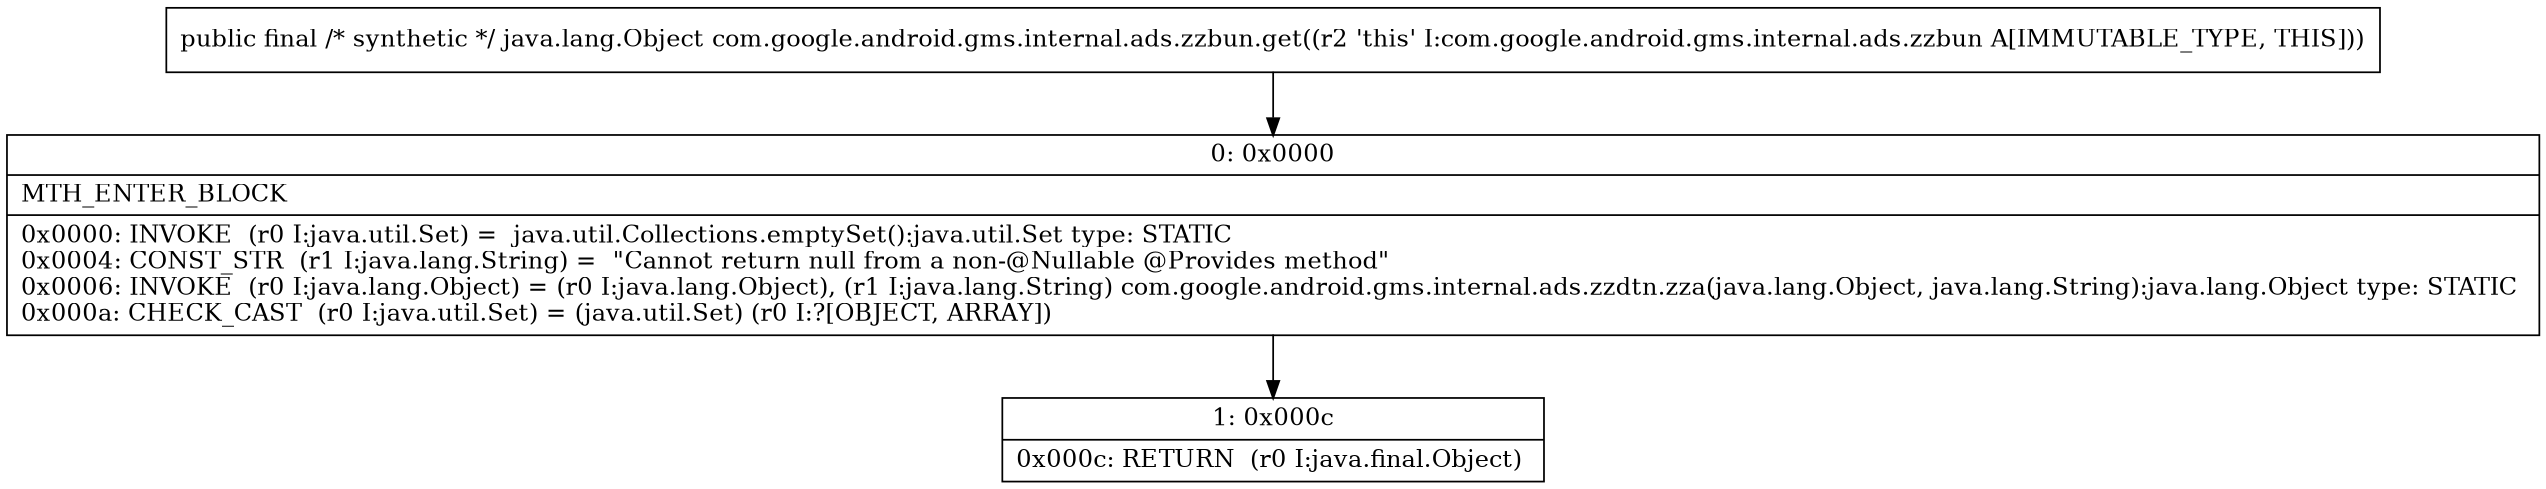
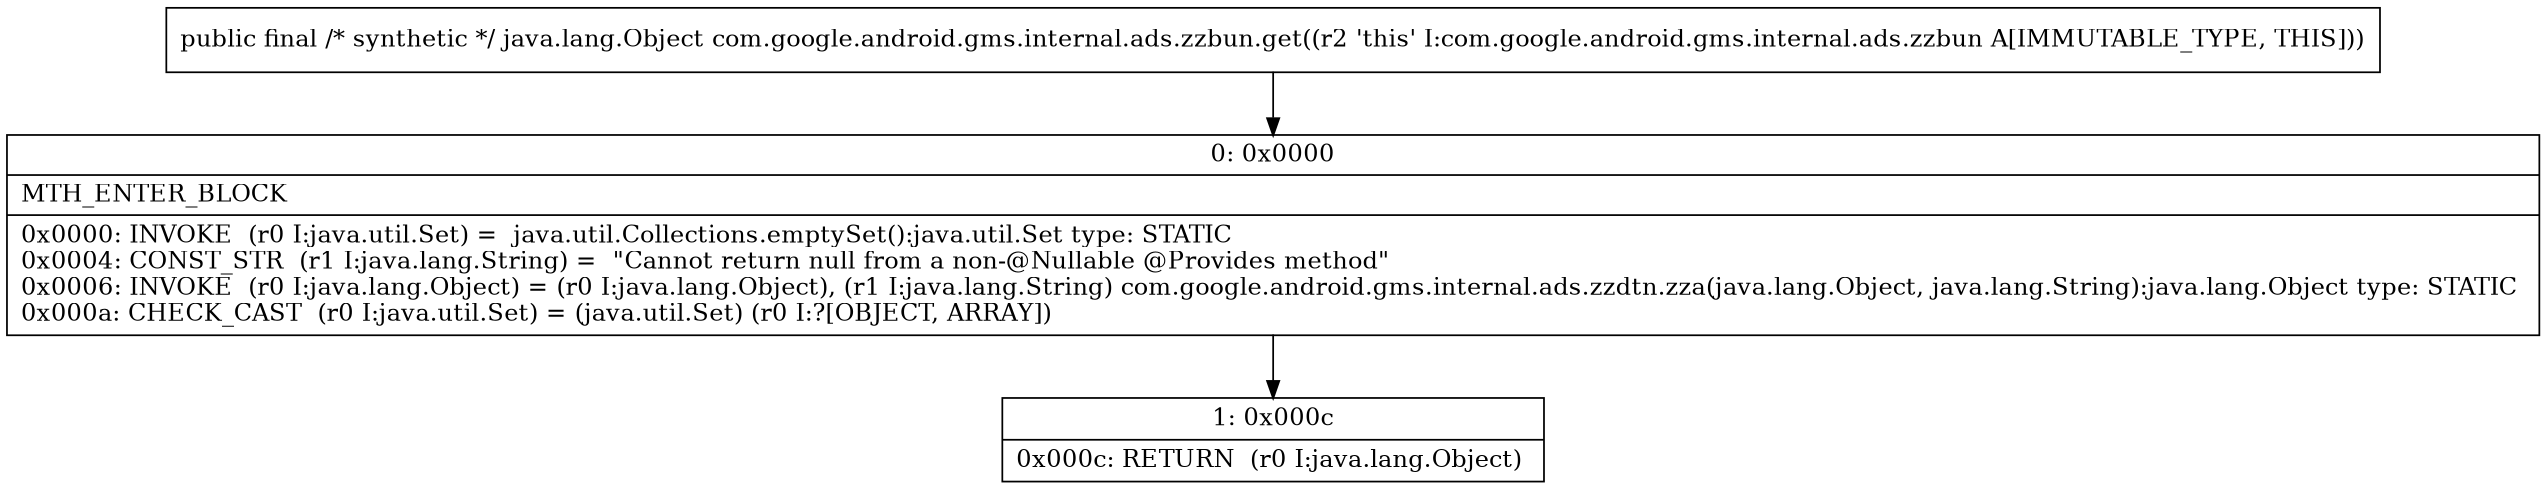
node "1: 0x000c": text "0x000c: RETURN  (r0 I:java.final.Object)" -> "0x000c: RETURN  (r0 I:java.lang.Object)"
